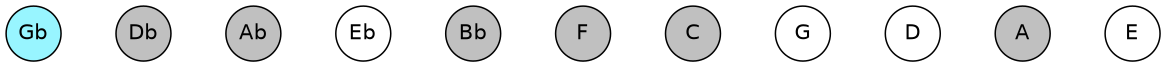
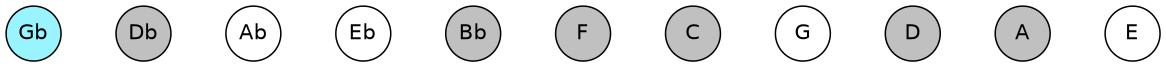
node "Ab": fillcolor gray -> white
node "D": fillcolor white -> gray
